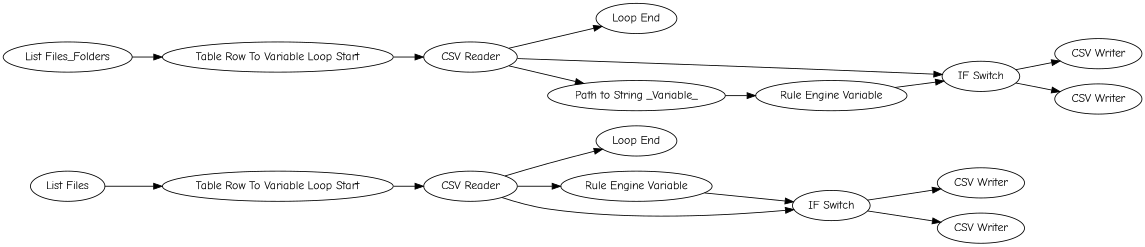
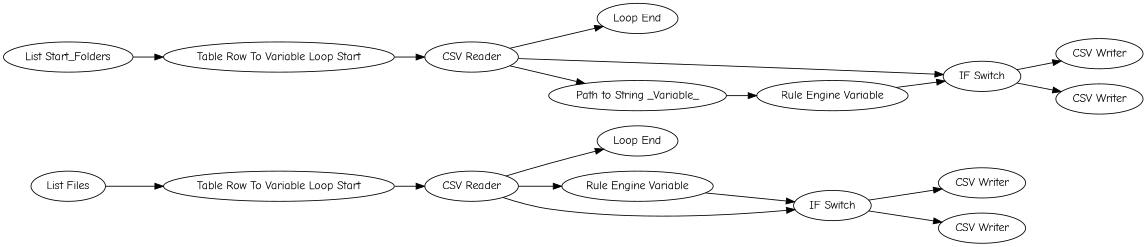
node "List Files_Folders": label "List Files_Folders" -> "List Start_Folders"
